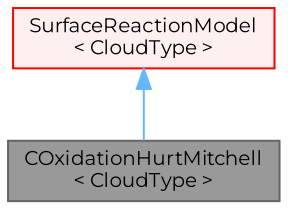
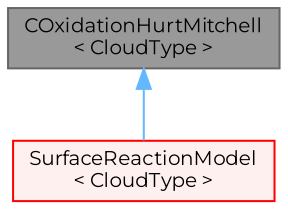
edge "COxidationHurtMitchell < CloudType >" -> "SurfaceReactionModel < CloudType >": reversed
